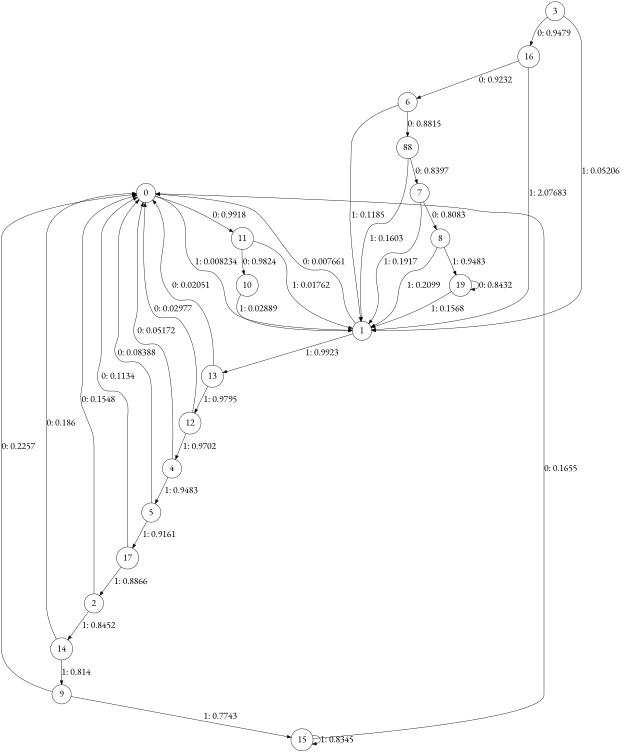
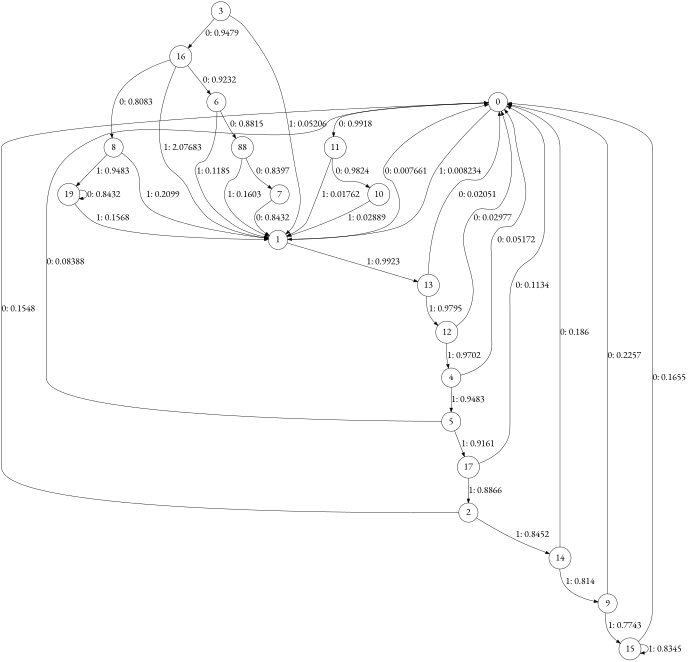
edge "7" -> "8": now "16" -> "8"
edge "7" -> "1": label "1: 0.1917   " -> "0: 0.8432   "
